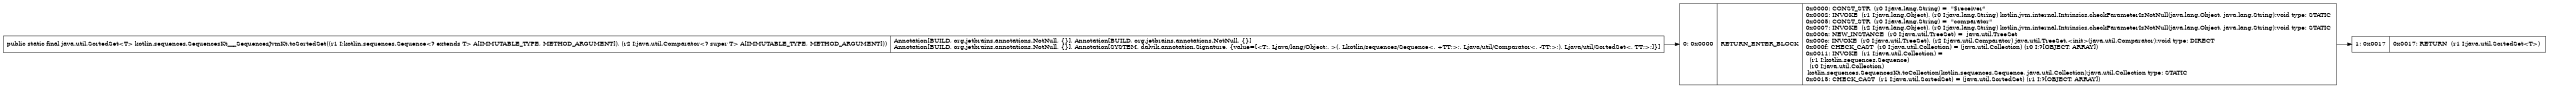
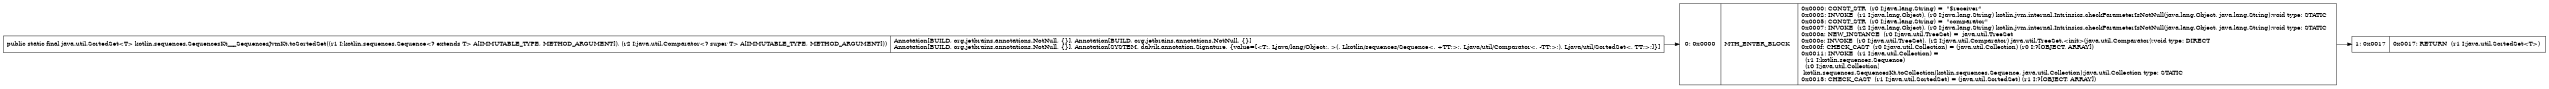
node "0: 0x0000": text "RETURN_ENTER_BLOCK" -> "MTH_ENTER_BLOCK"
